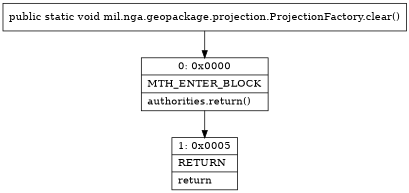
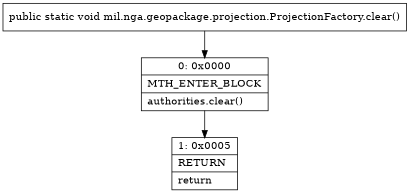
node "0: 0x0000": text "authorities.return()" -> "authorities.clear()"
